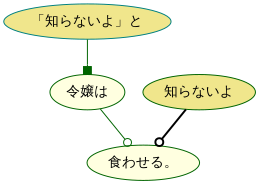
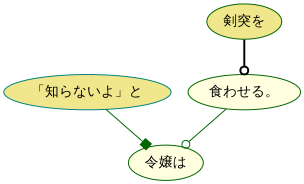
node "知らないよ": label "知らないよ" -> "剣突を"
edge "令嬢は" -> "食わせる。": reversed
